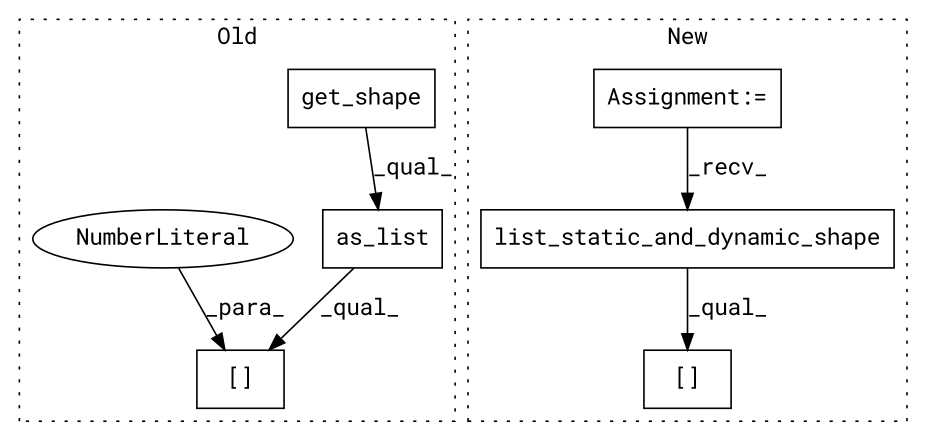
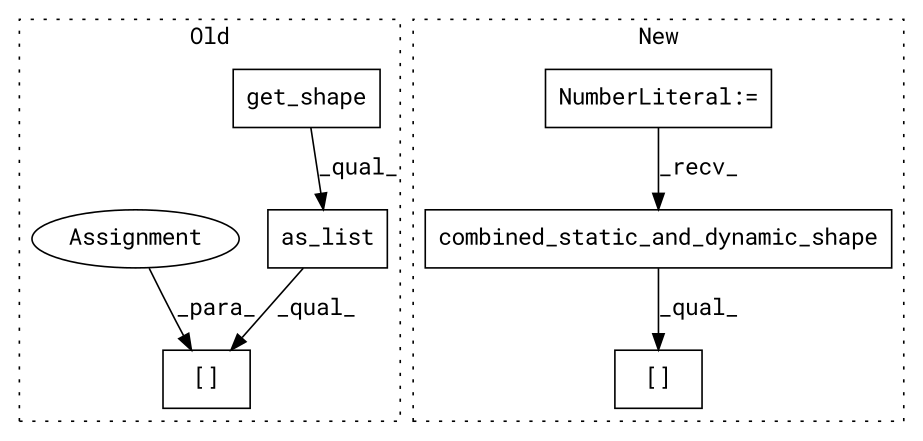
node "Assignment:=": label "Assignment:=" -> "NumberLiteral:="
node "NumberLiteral": label "NumberLiteral" -> "Assignment"
node "list_static_and_dynamic_shape": label "list_static_and_dynamic_shape" -> "combined_static_and_dynamic_shape"
